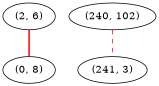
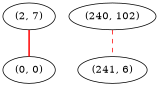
node "(2, 6)": label "(2, 6)" -> "(2, 7)"
node "(0, 8)": label "(0, 8)" -> "(0, 0)"
node "(241, 3)": label "(241, 3)" -> "(241, 6)"
